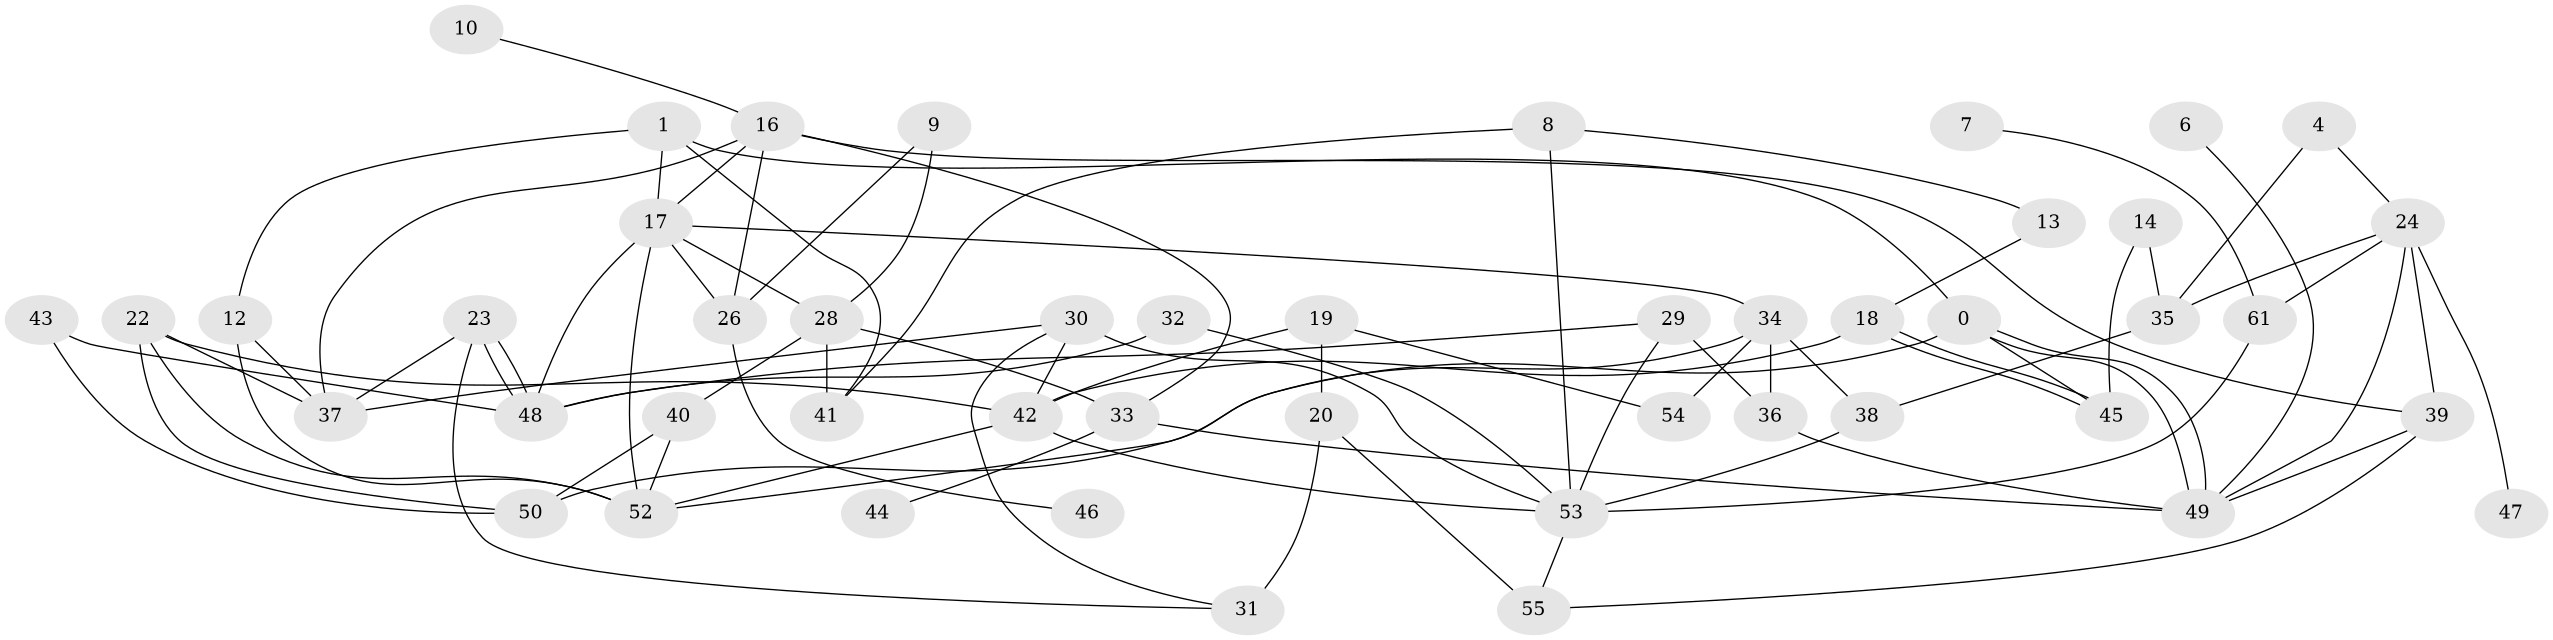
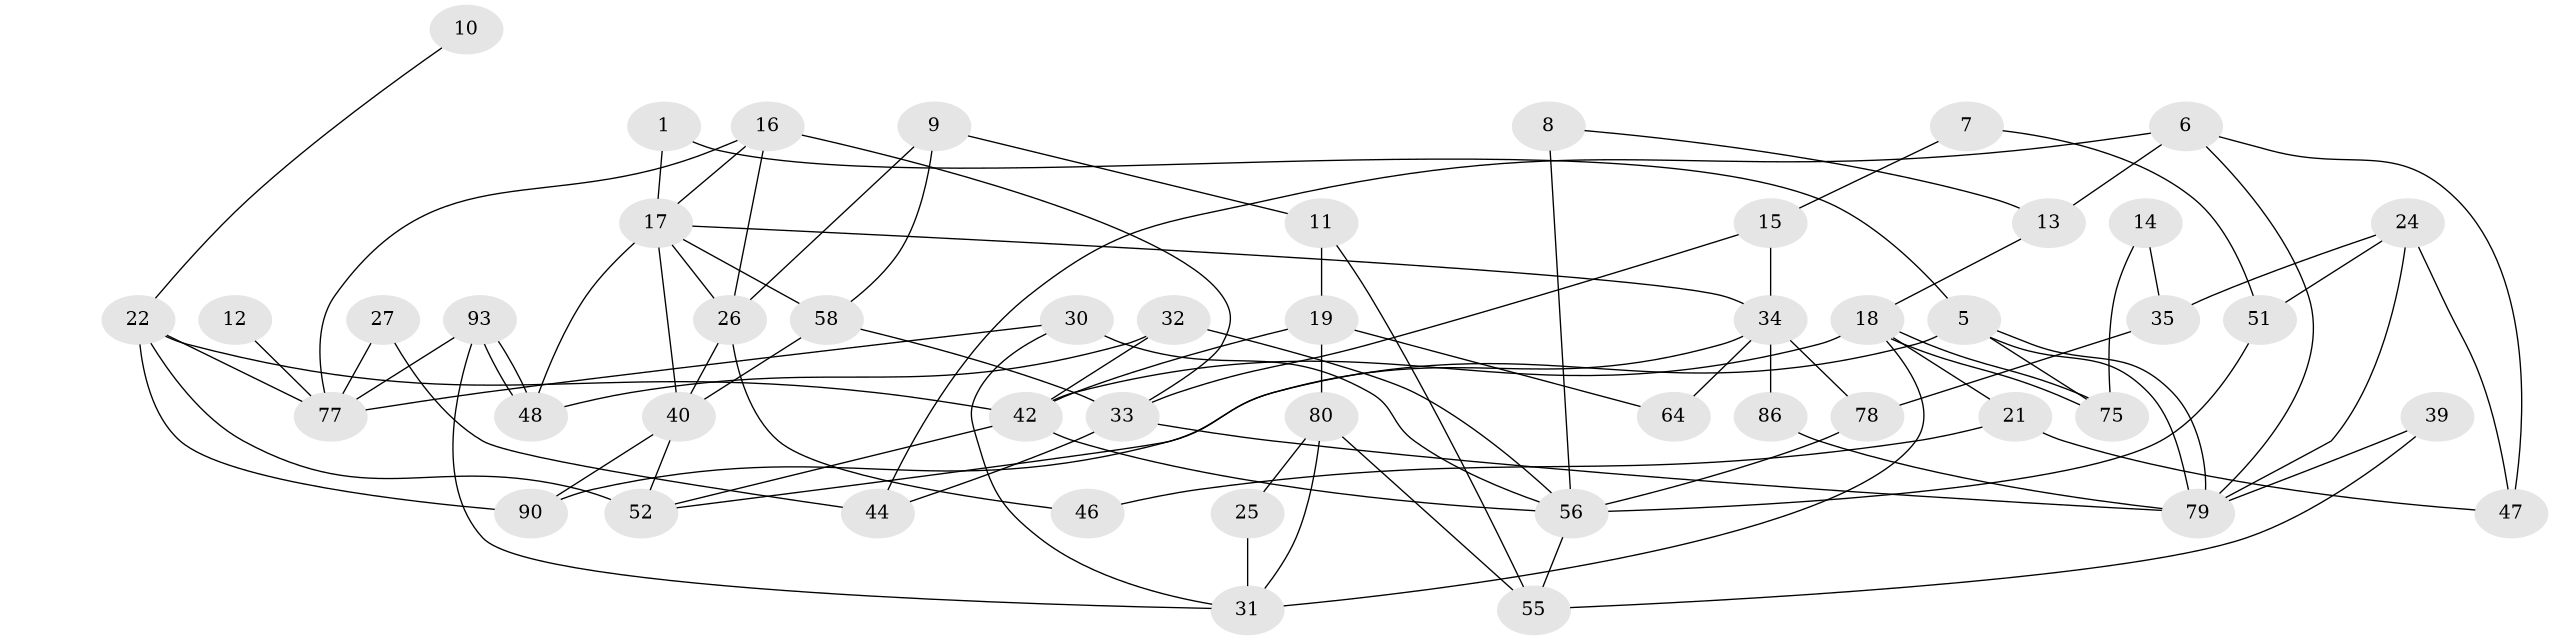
edge "10" -- "16": now "10" -- "22"
node "4": removed
edge "1" -- "12": removed
edge "6" -- "44": added
edge "6" -- "13": added
edge "16" -- "39": removed
edge "6" -- "47": added
node "11": added
node "15": added
node "43": removed
node "27": added
node "23": label "23" -> "93"
node "28": label "28" -> "58"
node "29": removed
node "0": label "0" -> "5"
node "61": label "61" -> "51"
edge "24" -- "39": removed
edge "26" -- "40": added
edge "17" -- "52": now "17" -- "40"
edge "30" -- "42": now "32" -- "42"
node "37": label "37" -> "77"
node "41": removed
node "20": label "20" -> "80"
node "54": label "54" -> "64"
node "36": label "36" -> "86"
node "38": label "38" -> "78"
node "21": added
node "45": label "45" -> "75"
edge "12" -- "52": removed
node "50": label "50" -> "90"
node "25": added
node "53": label "53" -> "56"
node "49": label "49" -> "79"
edge "18" -- "31": added
